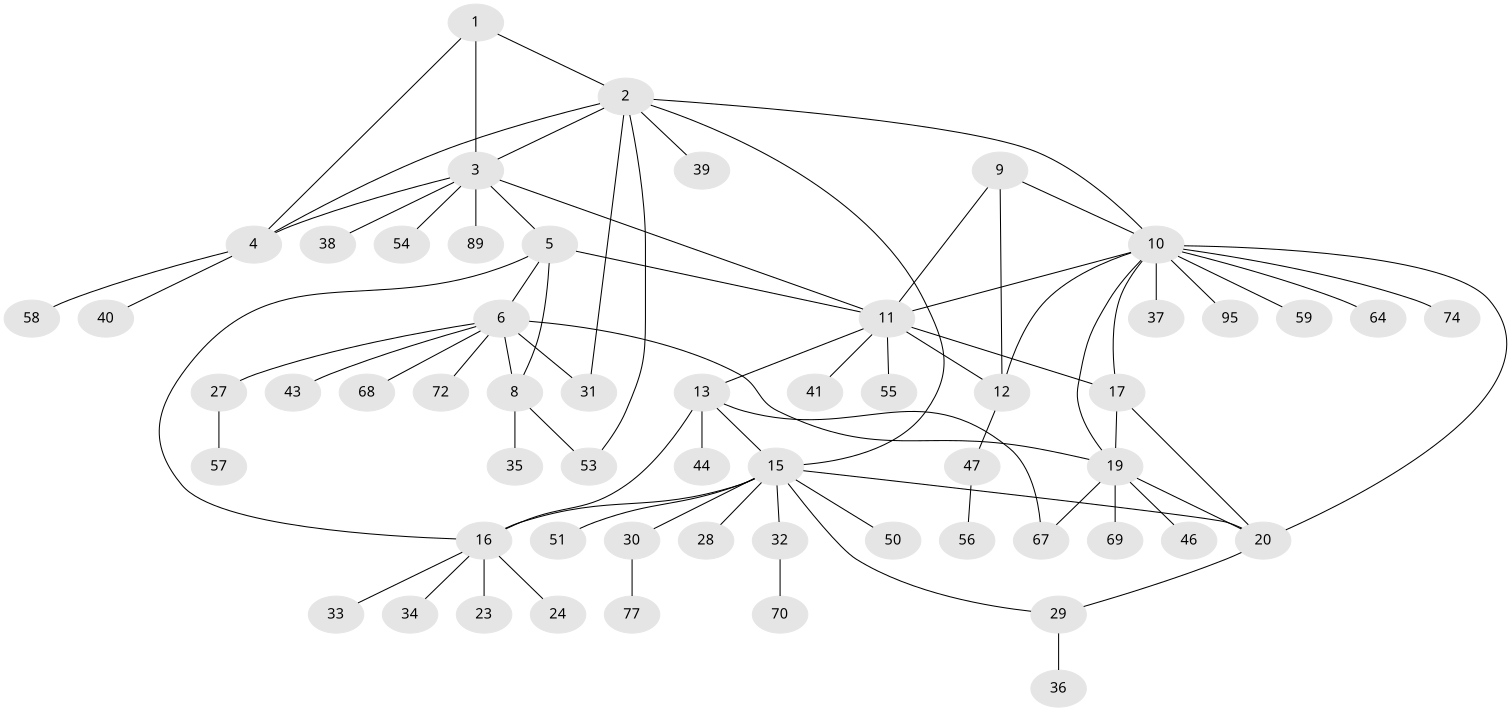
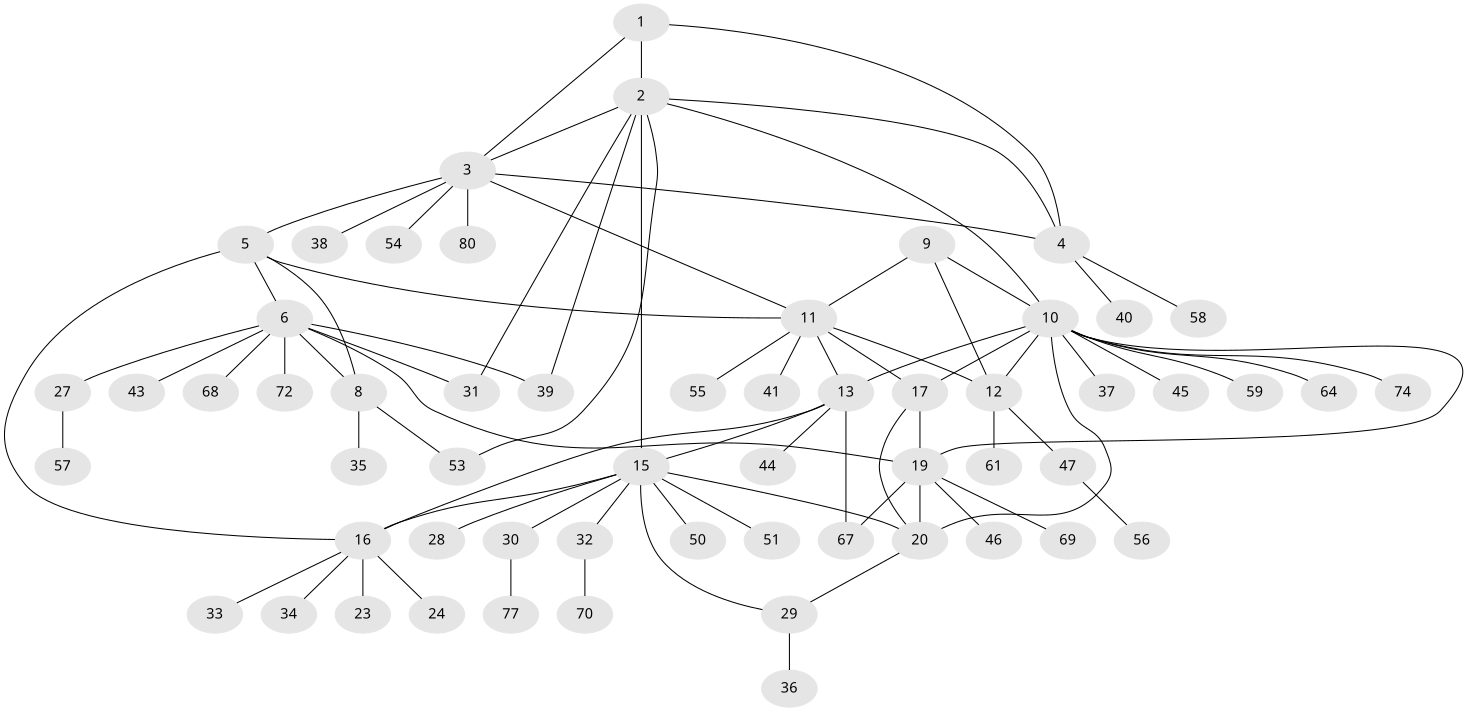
node "89": label "89" -> "80"
edge "10" -- "11": now "10" -- "13"
node "95": label "95" -> "45"
edge "6" -- "39": added
node "61": added
